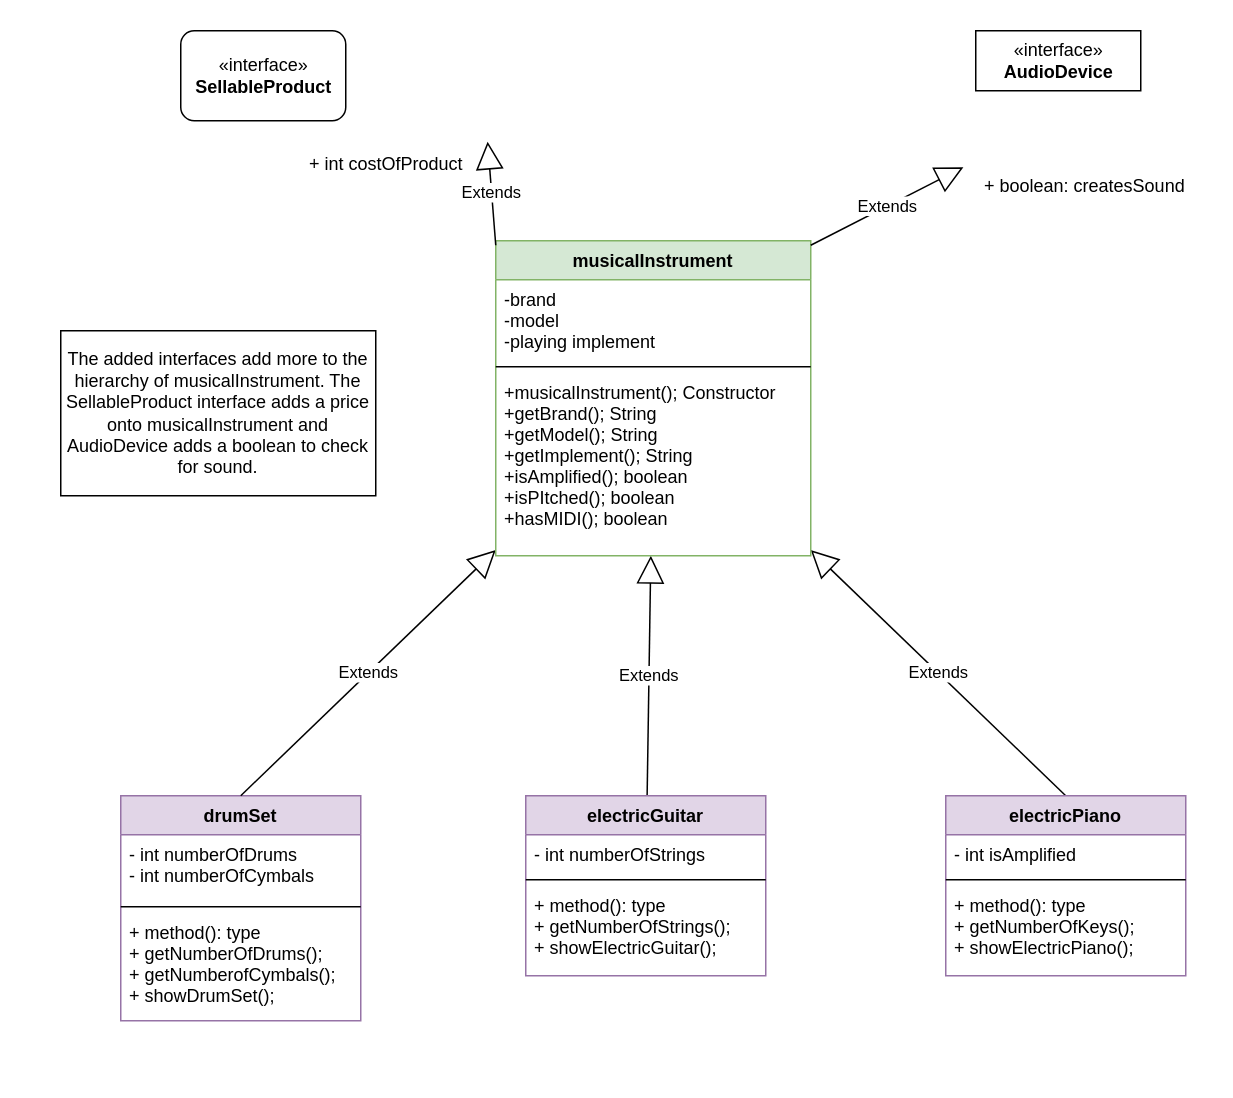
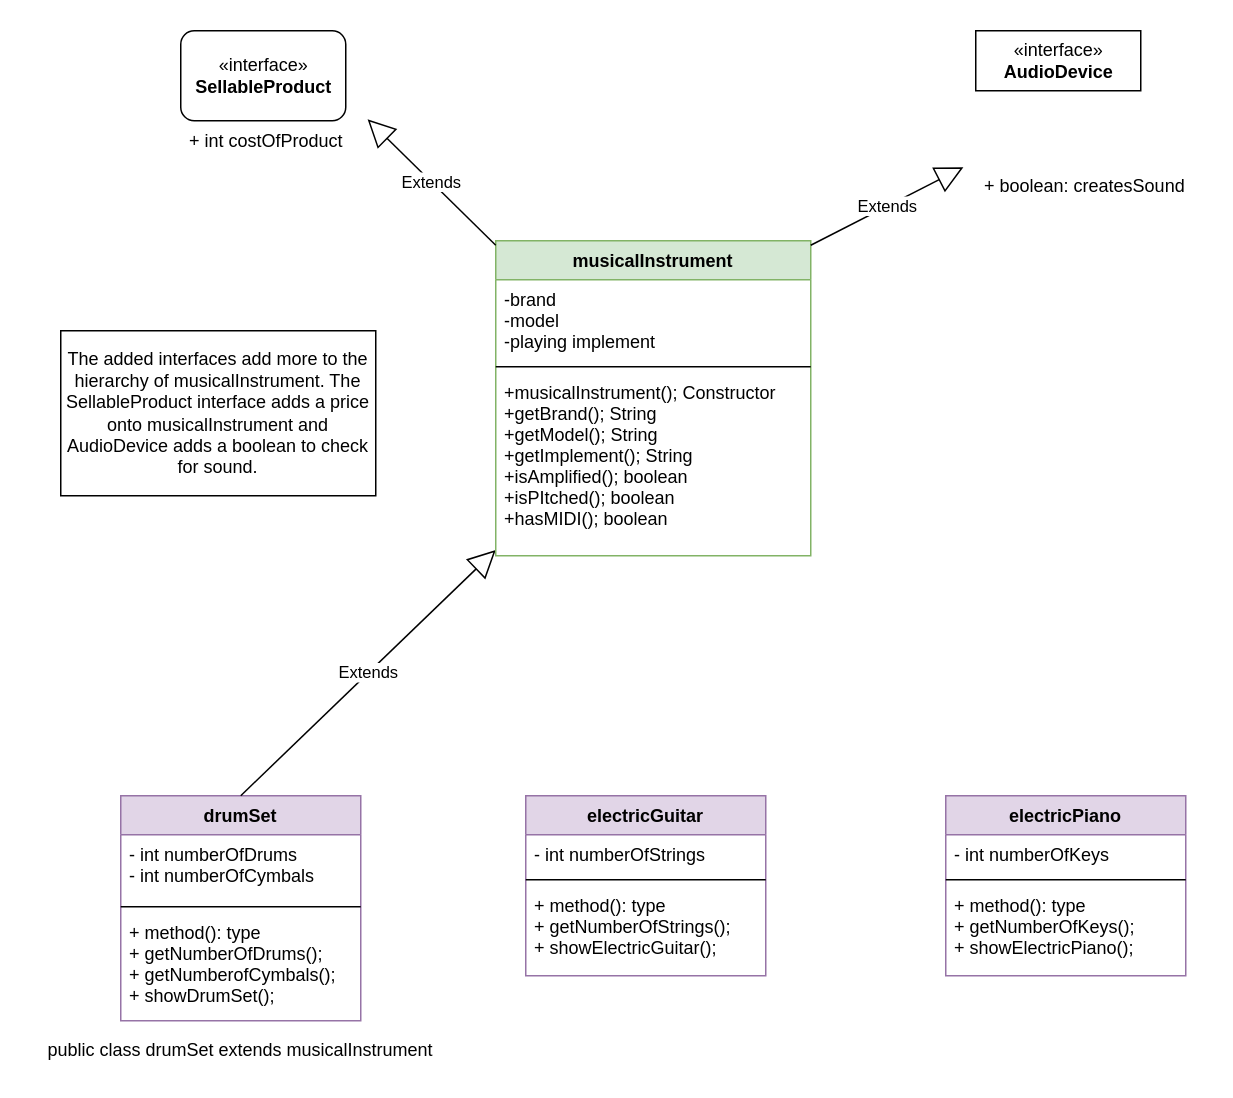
node "+ int costOfProduct": moved (391, 163) -> (271, 140)
edge "electricPiano" -> "musicalInstrument": removed, label "Extends"
edge "electricGuitar" -> "musicalInstrument": removed, label "Extends"
node "- int isAmplified": label "- int isAmplified" -> "- int numberOfKeys"
node "public class drumSet extends musicalInstrument": added
